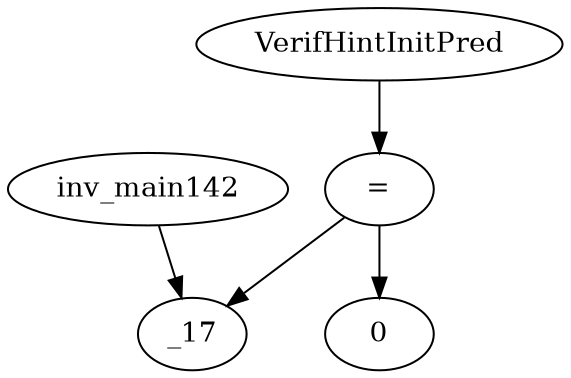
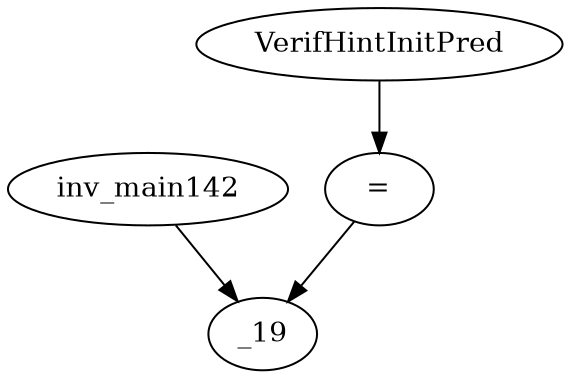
node "_17": label "_17" -> "_19"
node "0": removed
